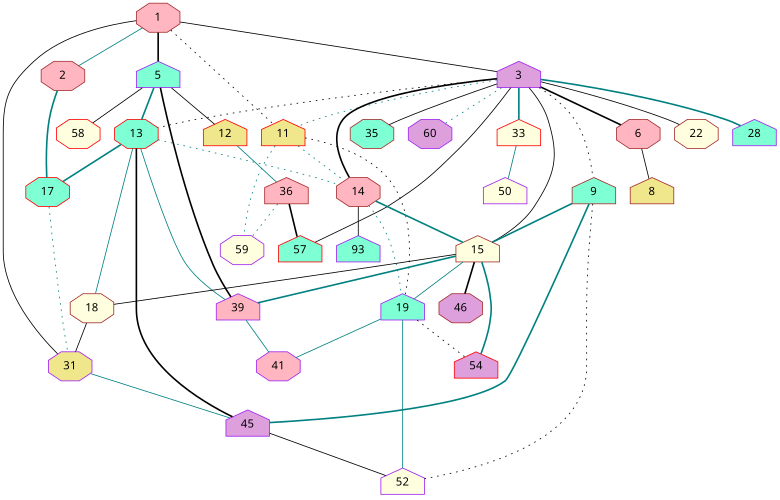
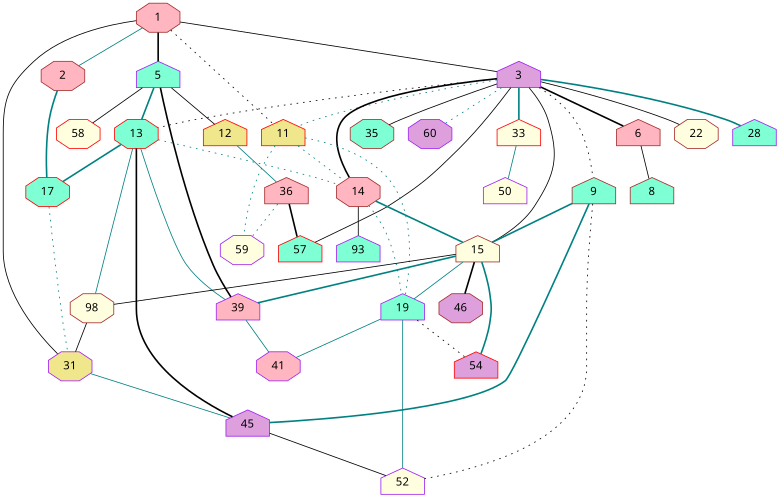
node "6": shape octagon -> house
edge "11" -- "19": color black -> teal
node "8": fillcolor khaki -> aquamarine
node "18": label "18" -> "98"
